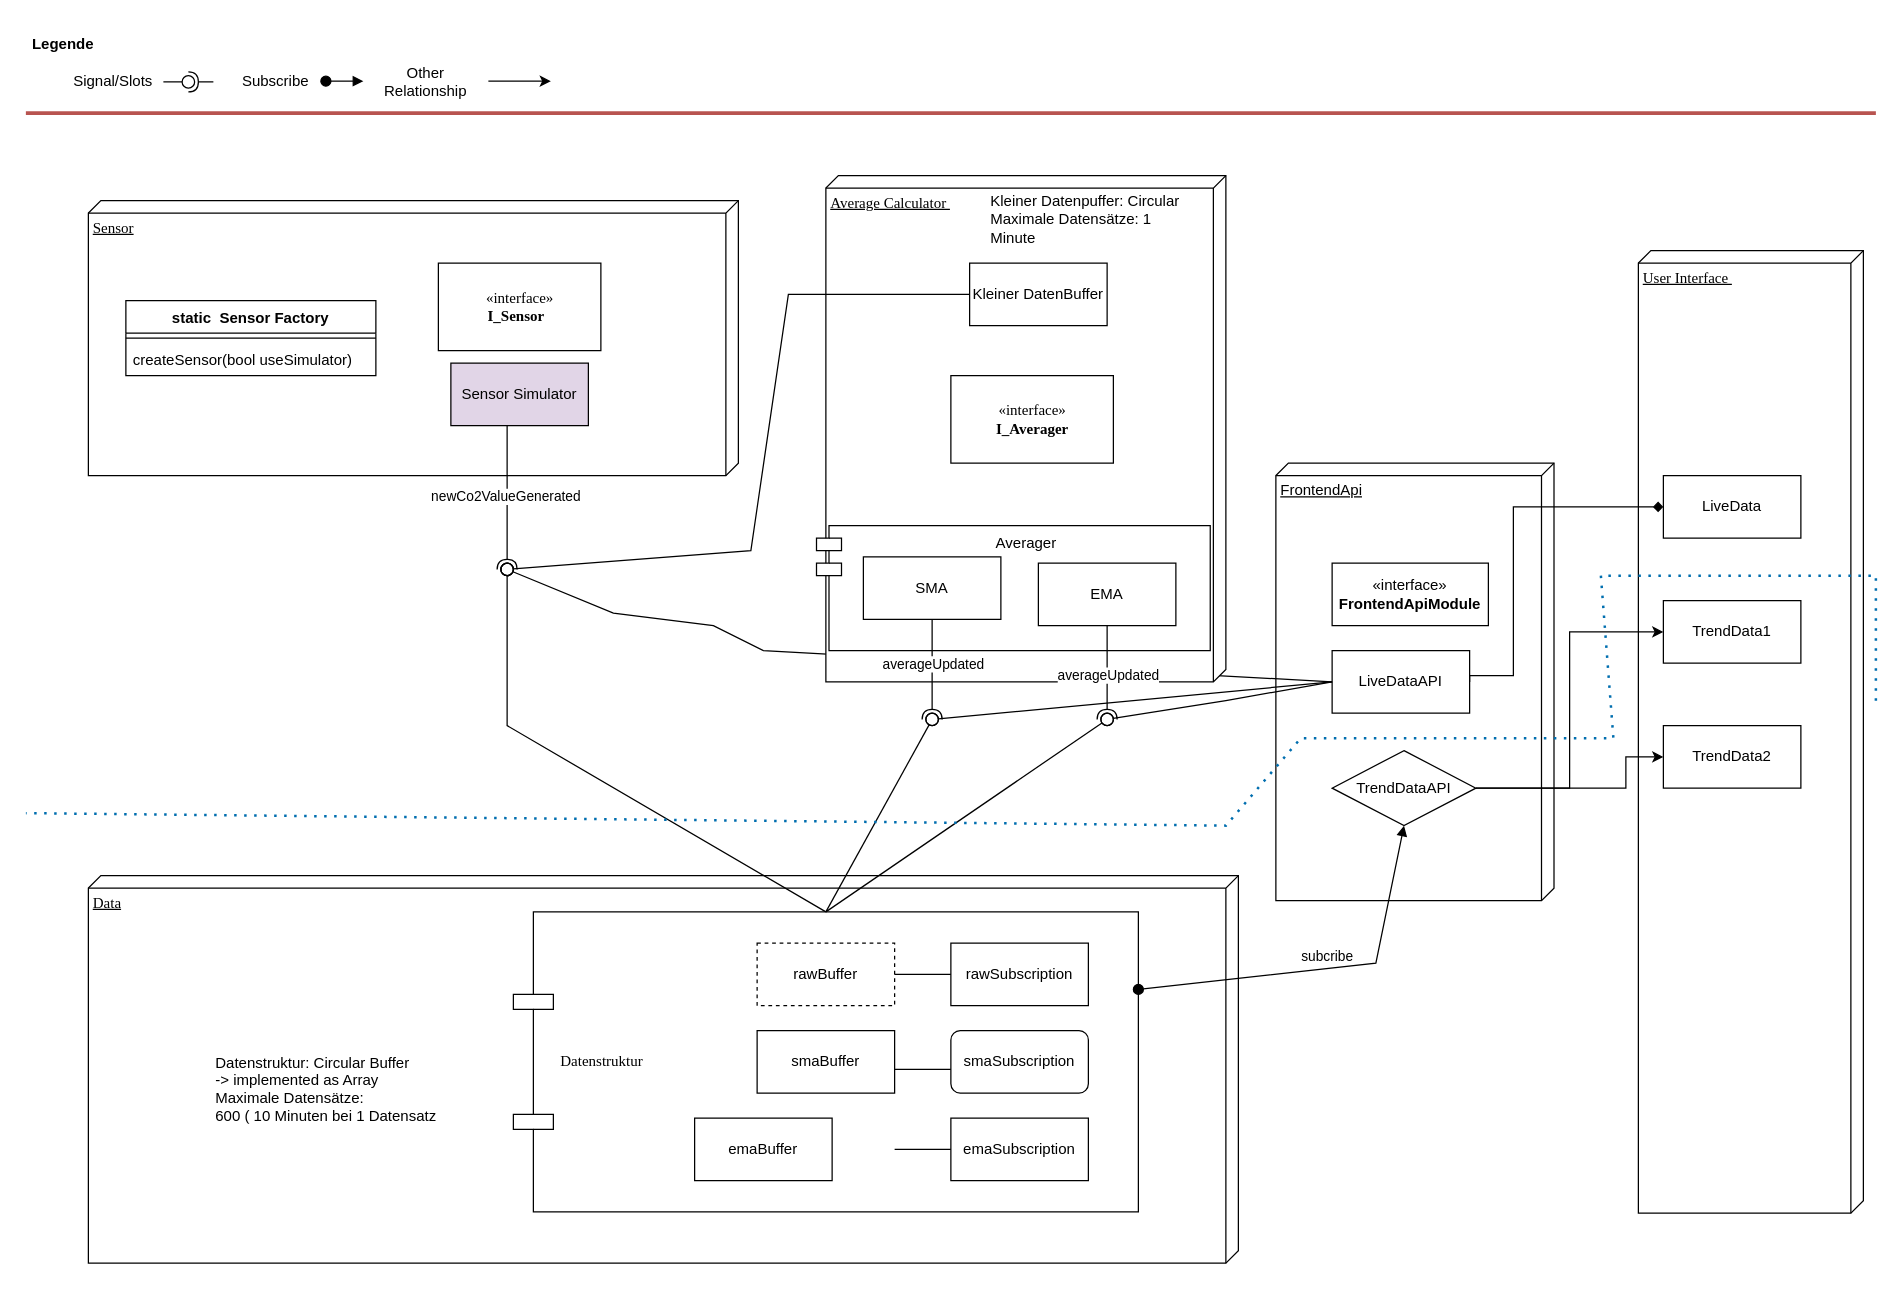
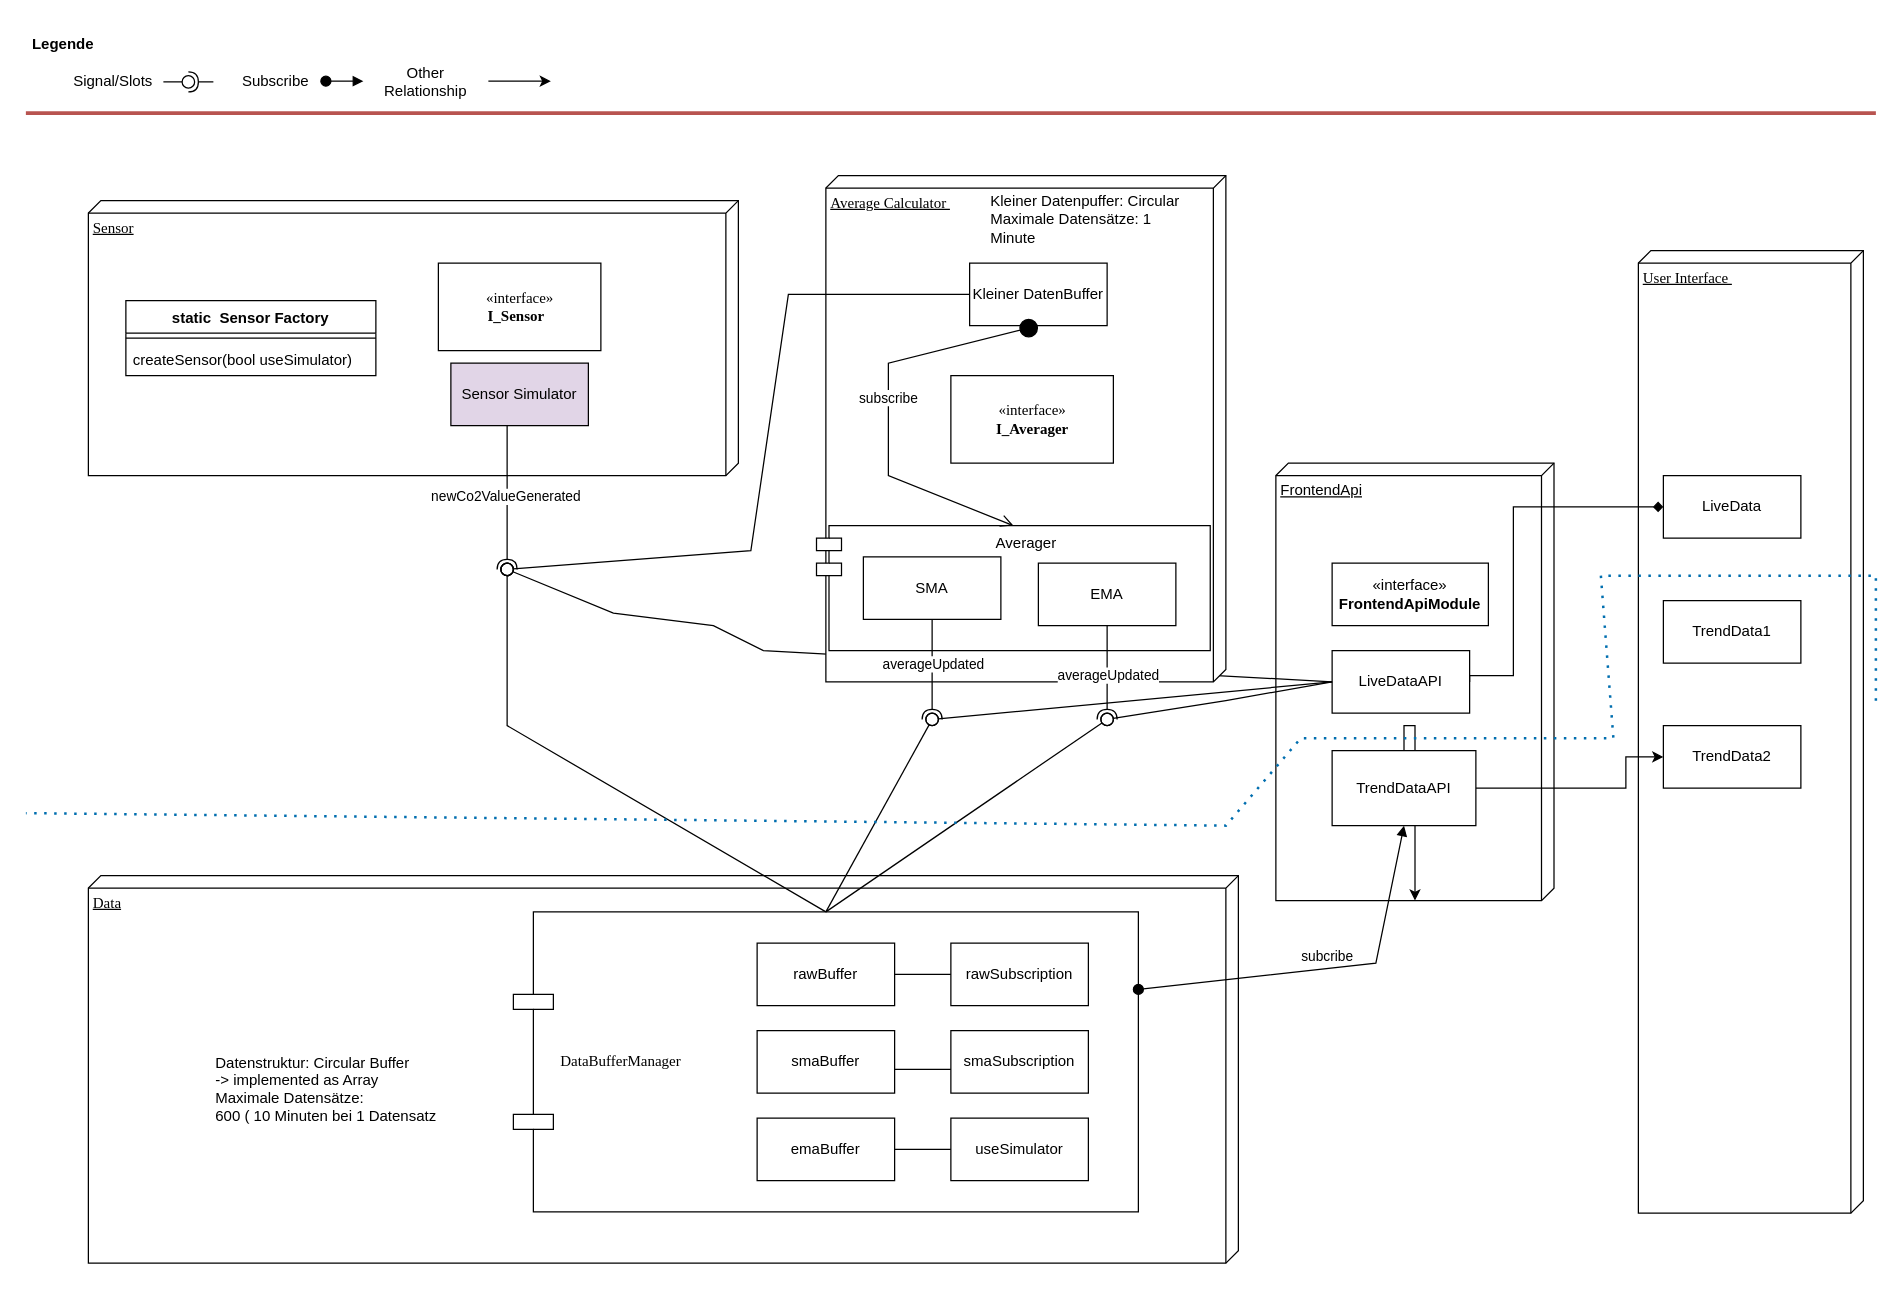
edge "Kleiner DatenBuffer" -- "Averager": added, label "subscribe"
edge "TrendDataAPI" -> "TrendData1": now "TrendDataAPI" -> "FrontendApi"
node "TrendDataAPI": shape diamond -> rectangle
node "rawBuffer": style dashed -> solid
node "Datenstruktur": label "Datenstruktur" -> "DataBufferManager"
node "smaSubscription": shape rounded rectangle -> rectangle
node "emaBuffer": moved (763, 1149) -> (826, 1149)
node "emaSubscription": label "emaSubscription" -> "useSimulator"
